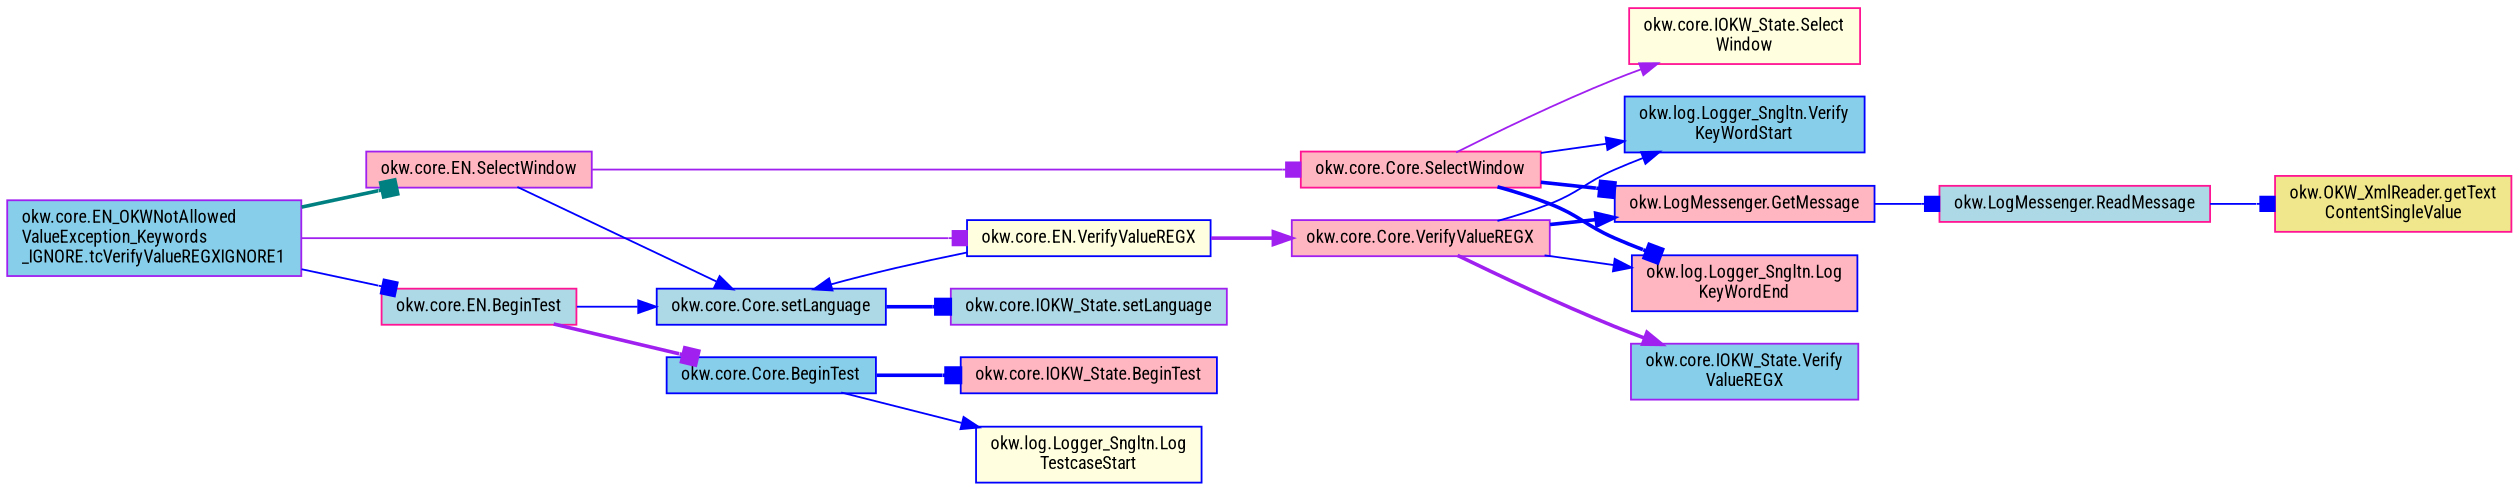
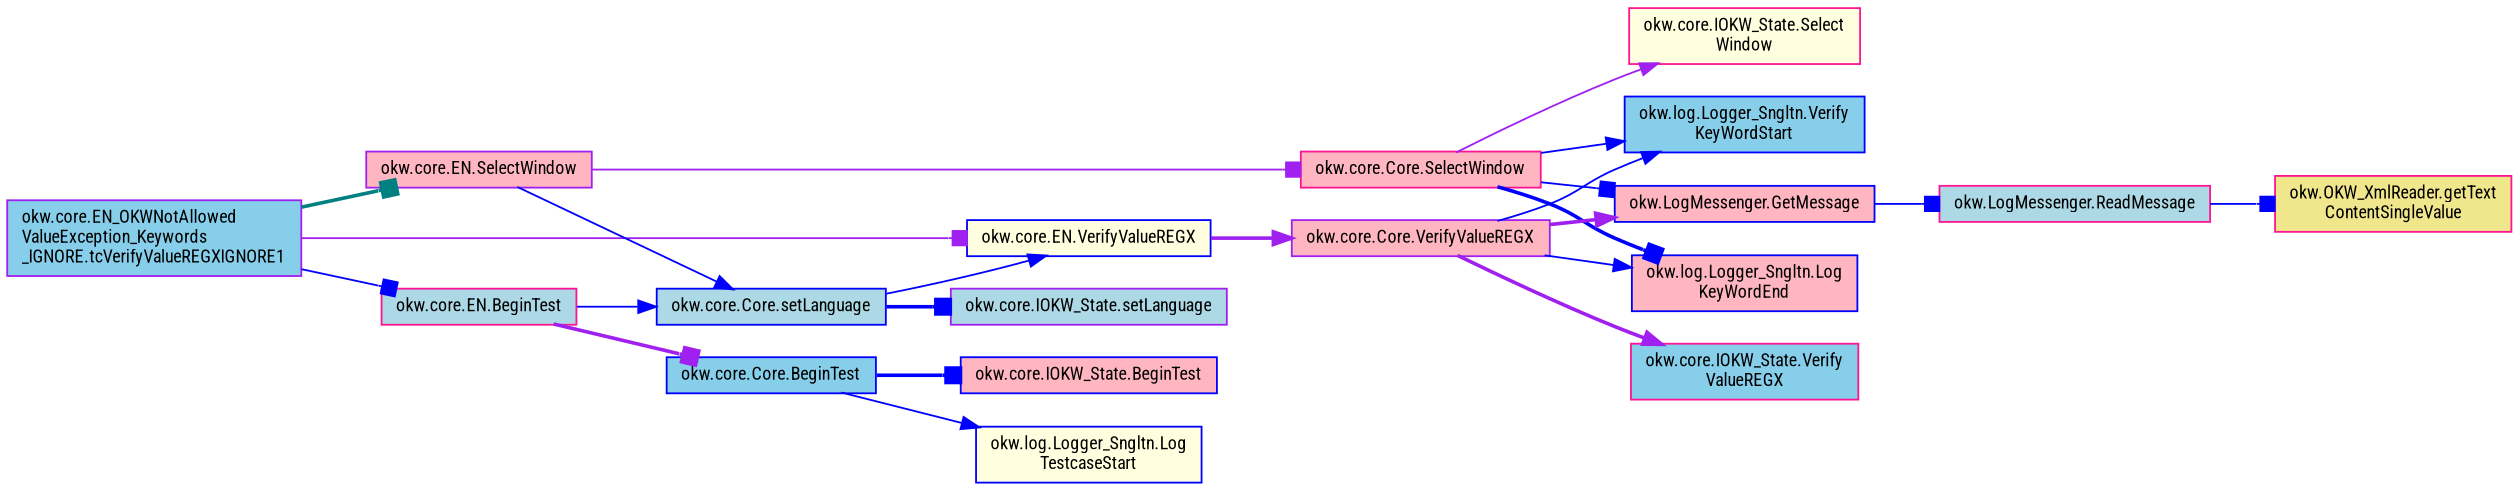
edge "okw.core.Core.SelectWindow" -> "okw.LogMessenger.GetMessage": style bold -> solid
edge "okw.core.Core.VerifyValueREGX" -> "okw.LogMessenger.GetMessage": color blue -> purple
edge "okw.core.EN.VerifyValueREGX" -> "okw.core.Core.setLanguage": reversed
node "okw.core.IOKW_State.Verify ValueREGX": color purple -> deeppink
